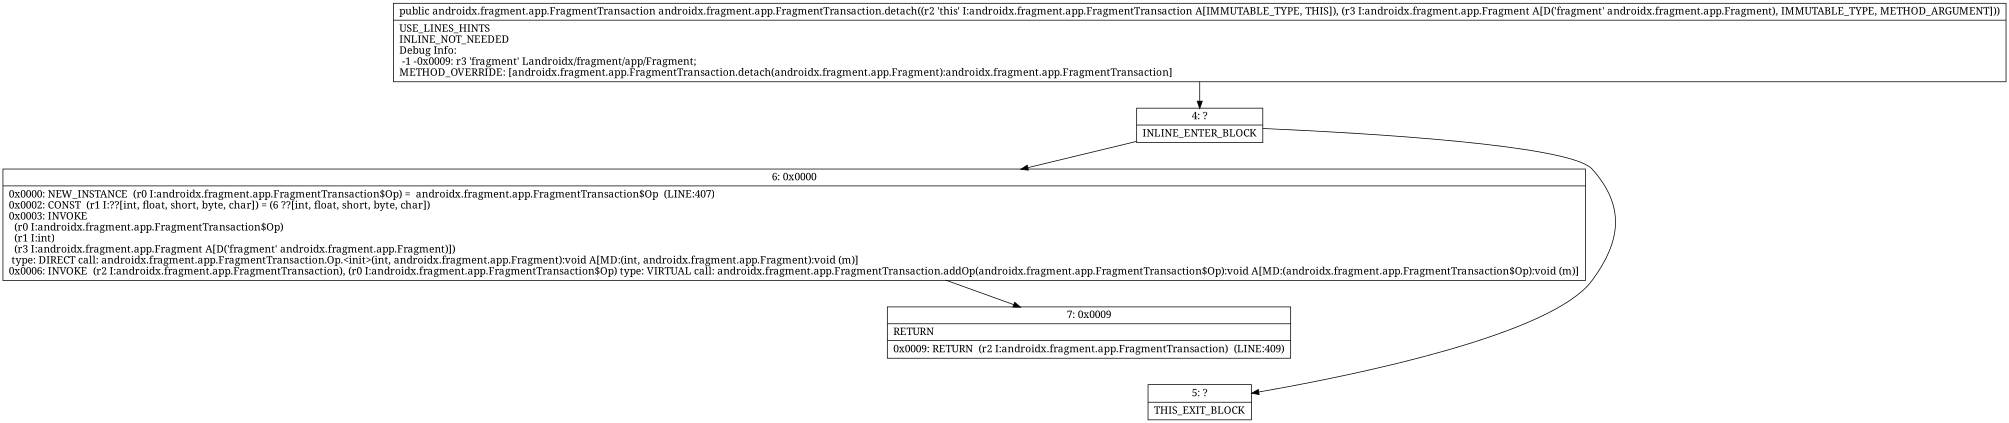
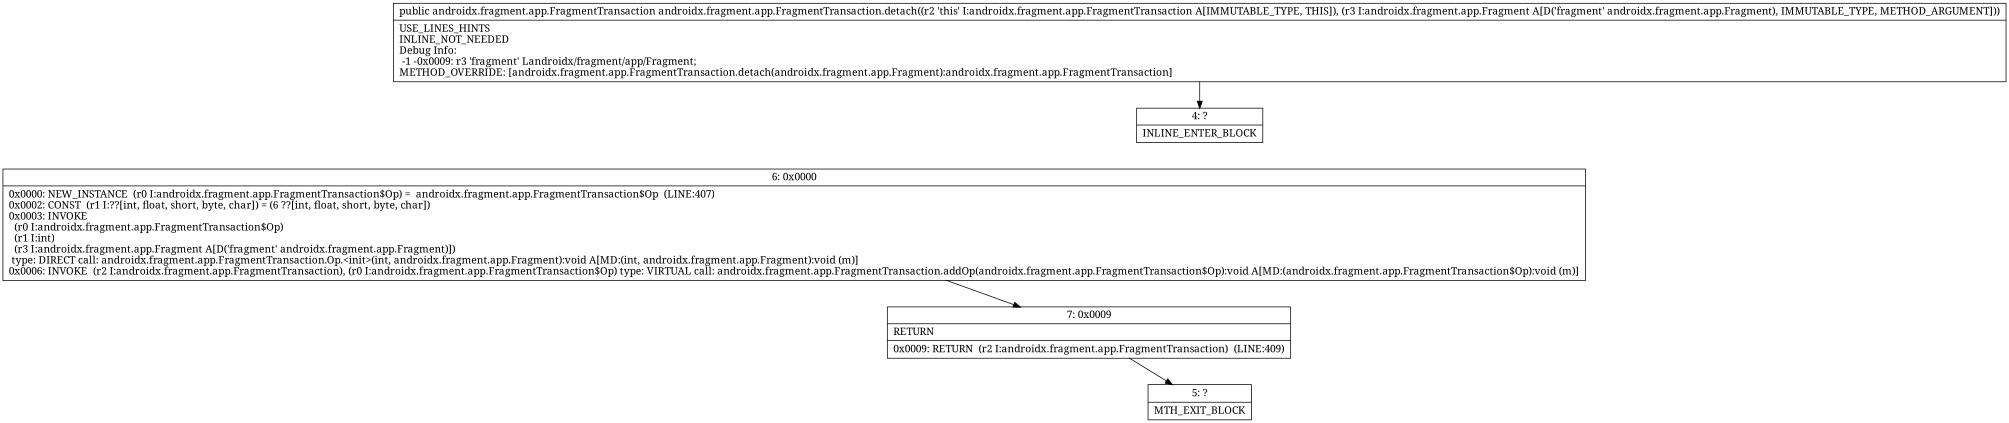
edge "4: ?" -> "6: 0x0000": removed
edge "4: ?" -> "5: ?": now "7: 0x0009" -> "5: ?"
node "5: ?": text "THIS_EXIT_BLOCK" -> "MTH_EXIT_BLOCK"
